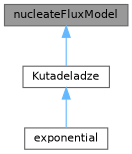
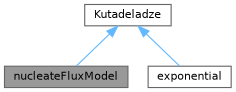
edge "Kutadeladze" -> "nucleateFluxModel": reversed
